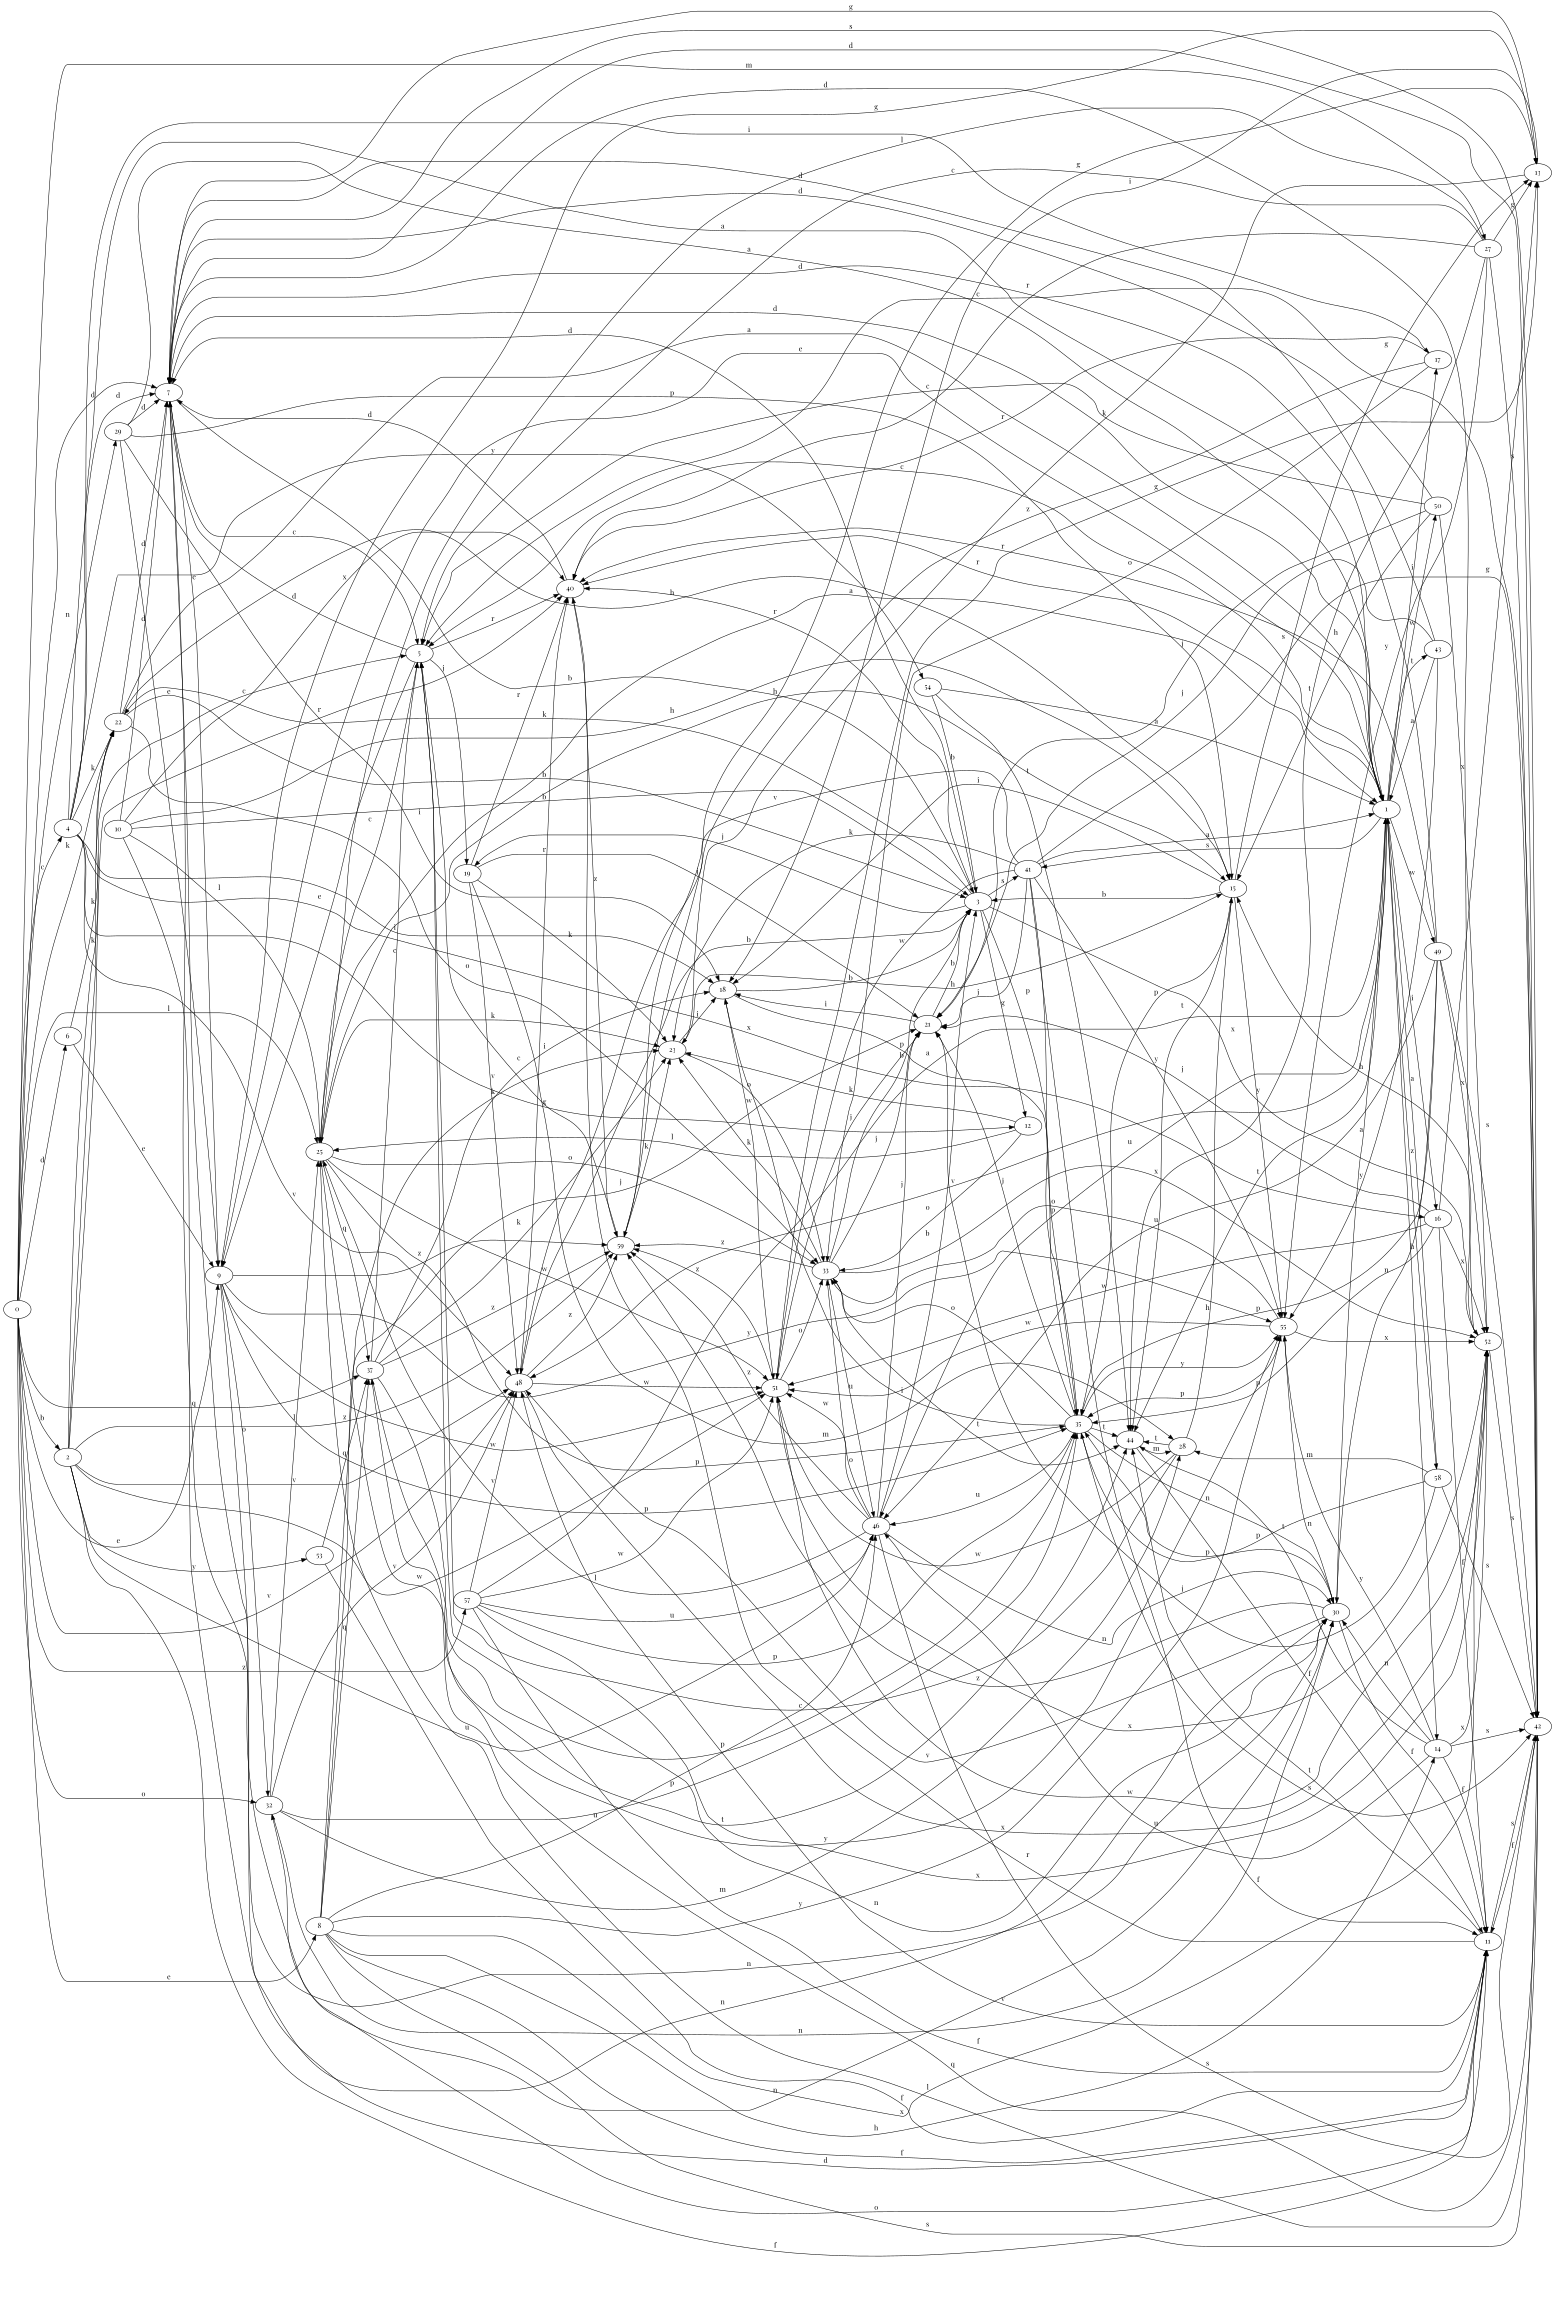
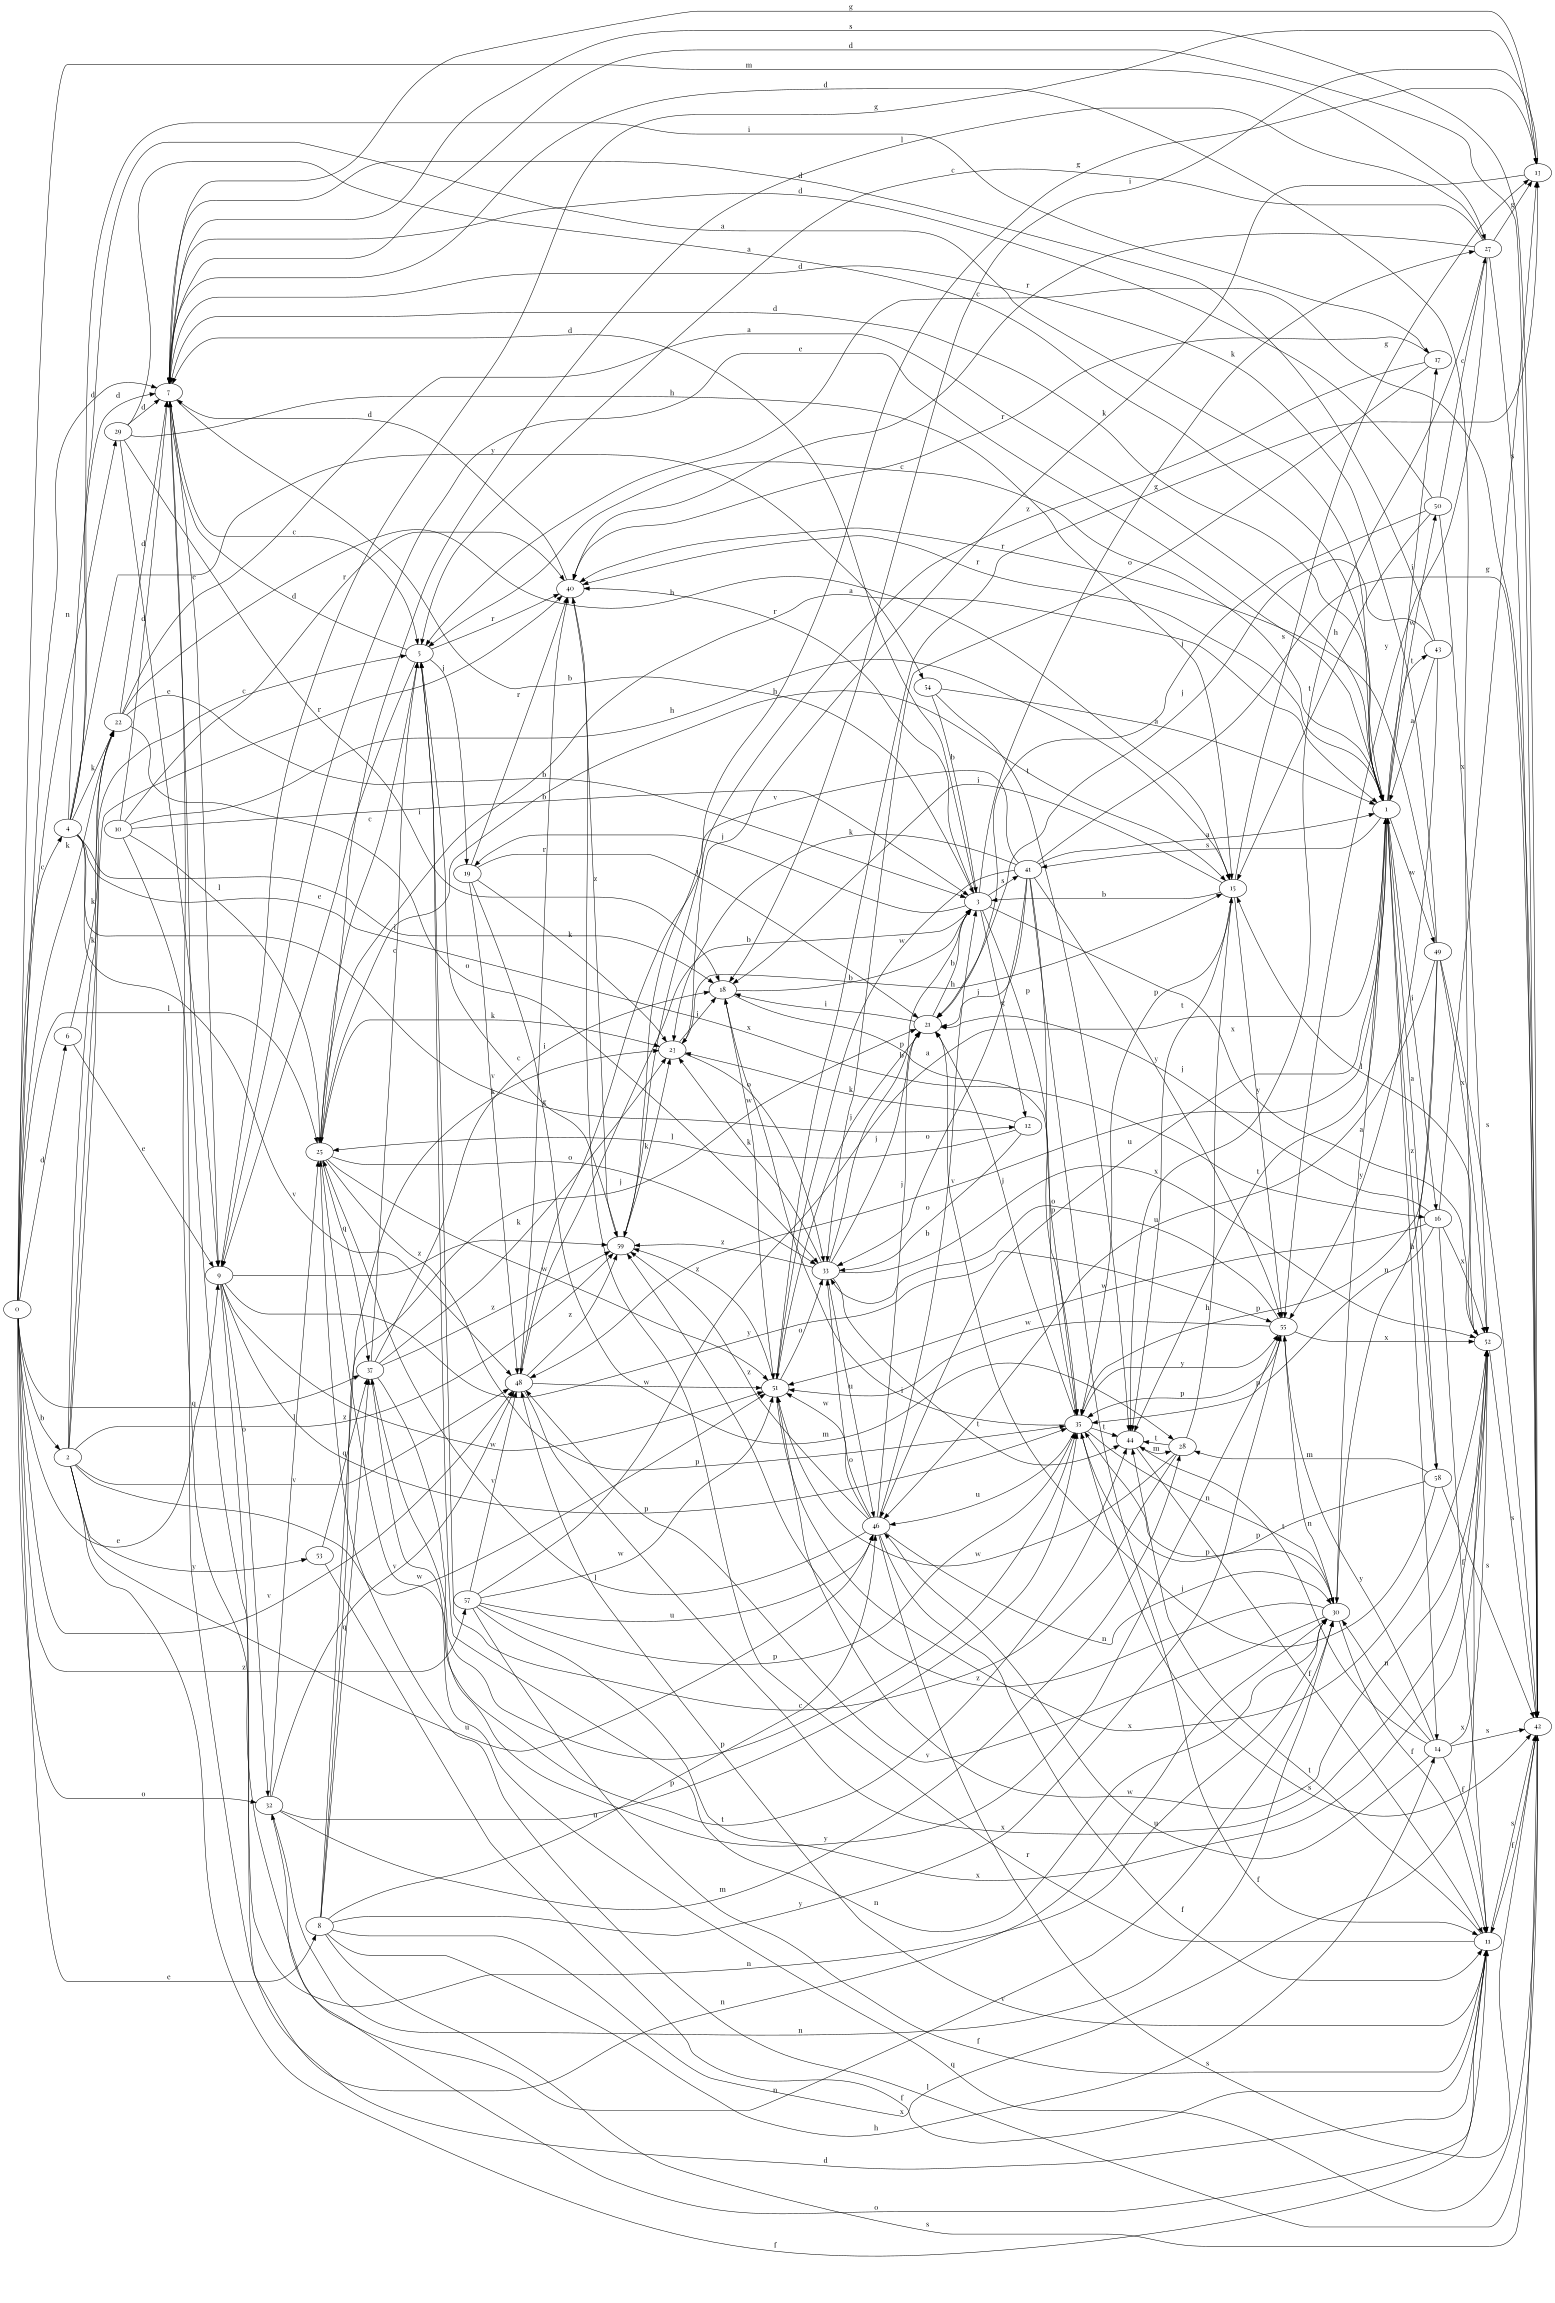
edge "29" -> "15": label "p" -> "h"
edge "50" -> "5": now "50" -> "27"
edge "10" -> "40": label "x" -> "r"
edge "3" -> "22": now "3" -> "27"
edge "52" -> "15": label "h" -> "l"
edge "35" -> "33": now "41" -> "33"
edge "8" -> "11": now "46" -> "11"
